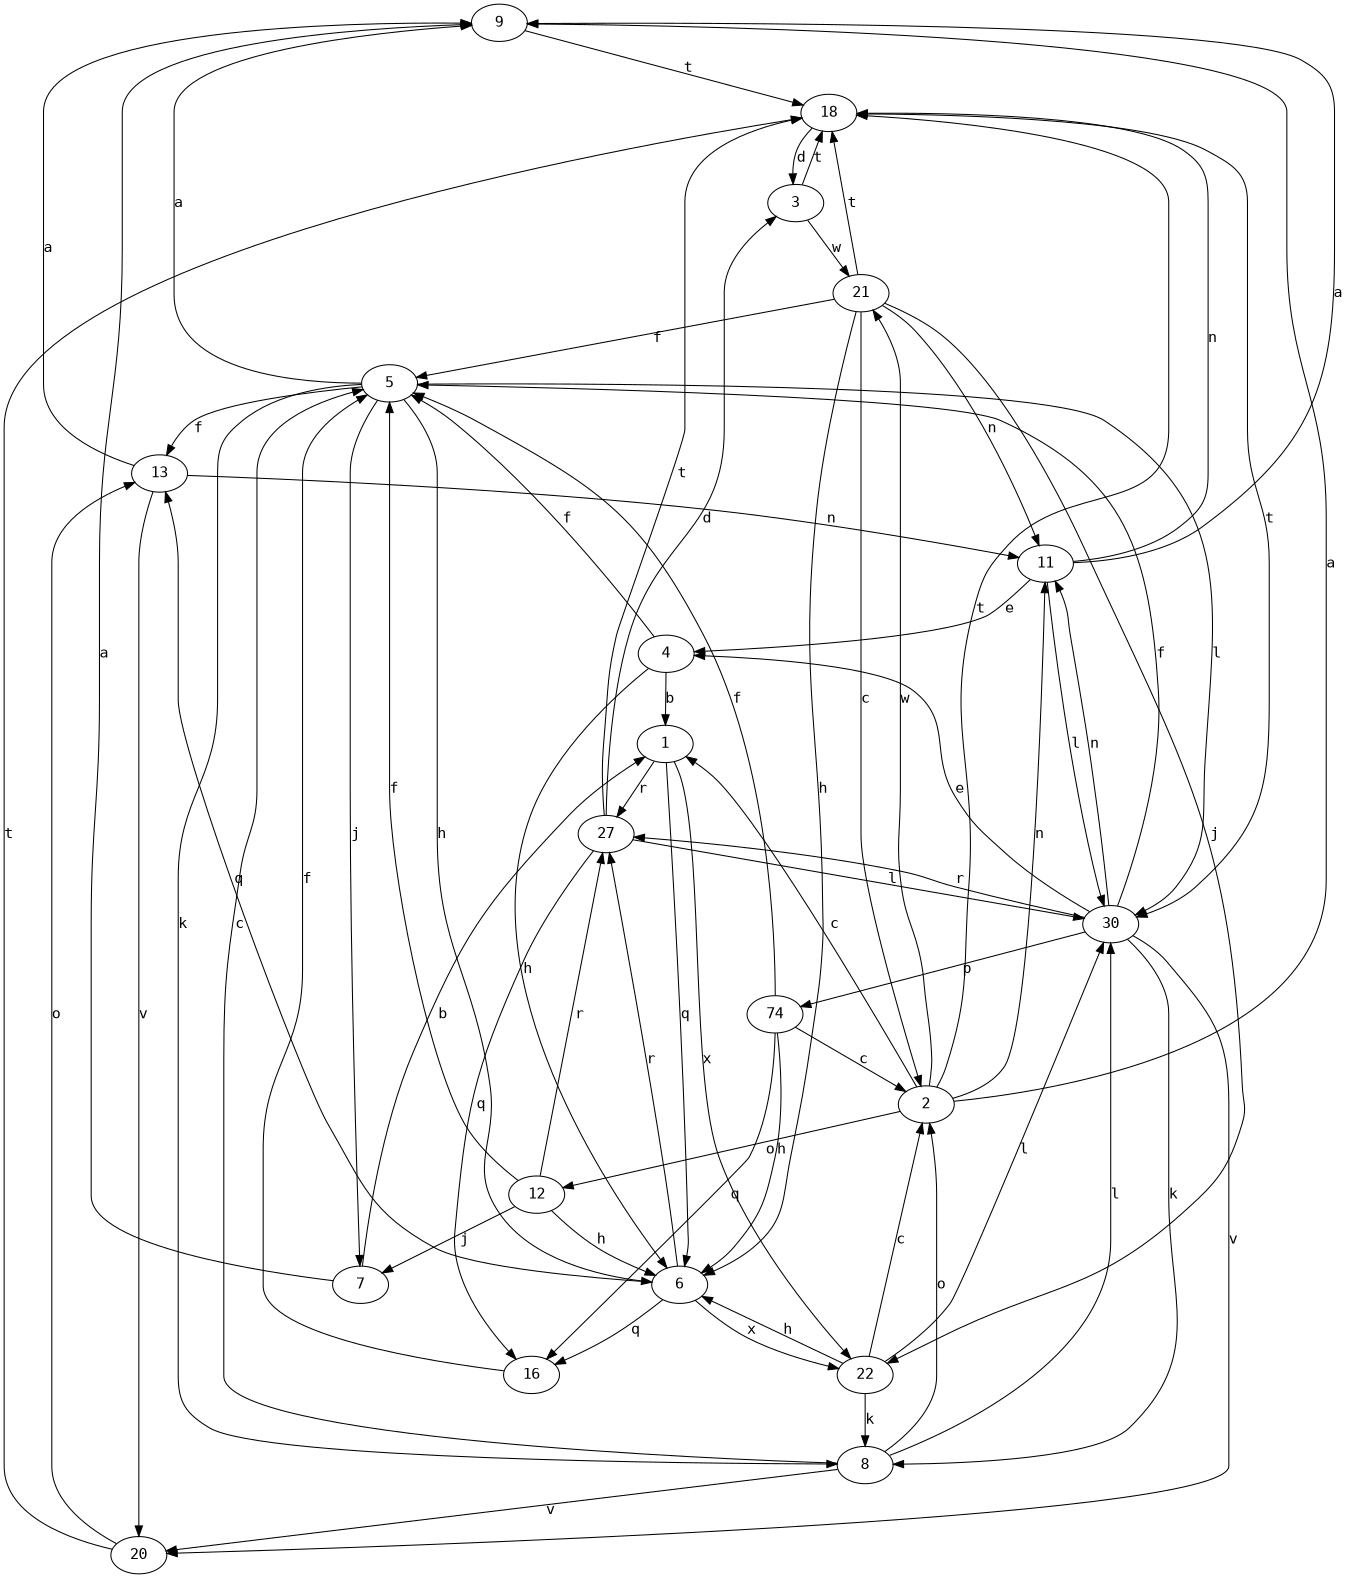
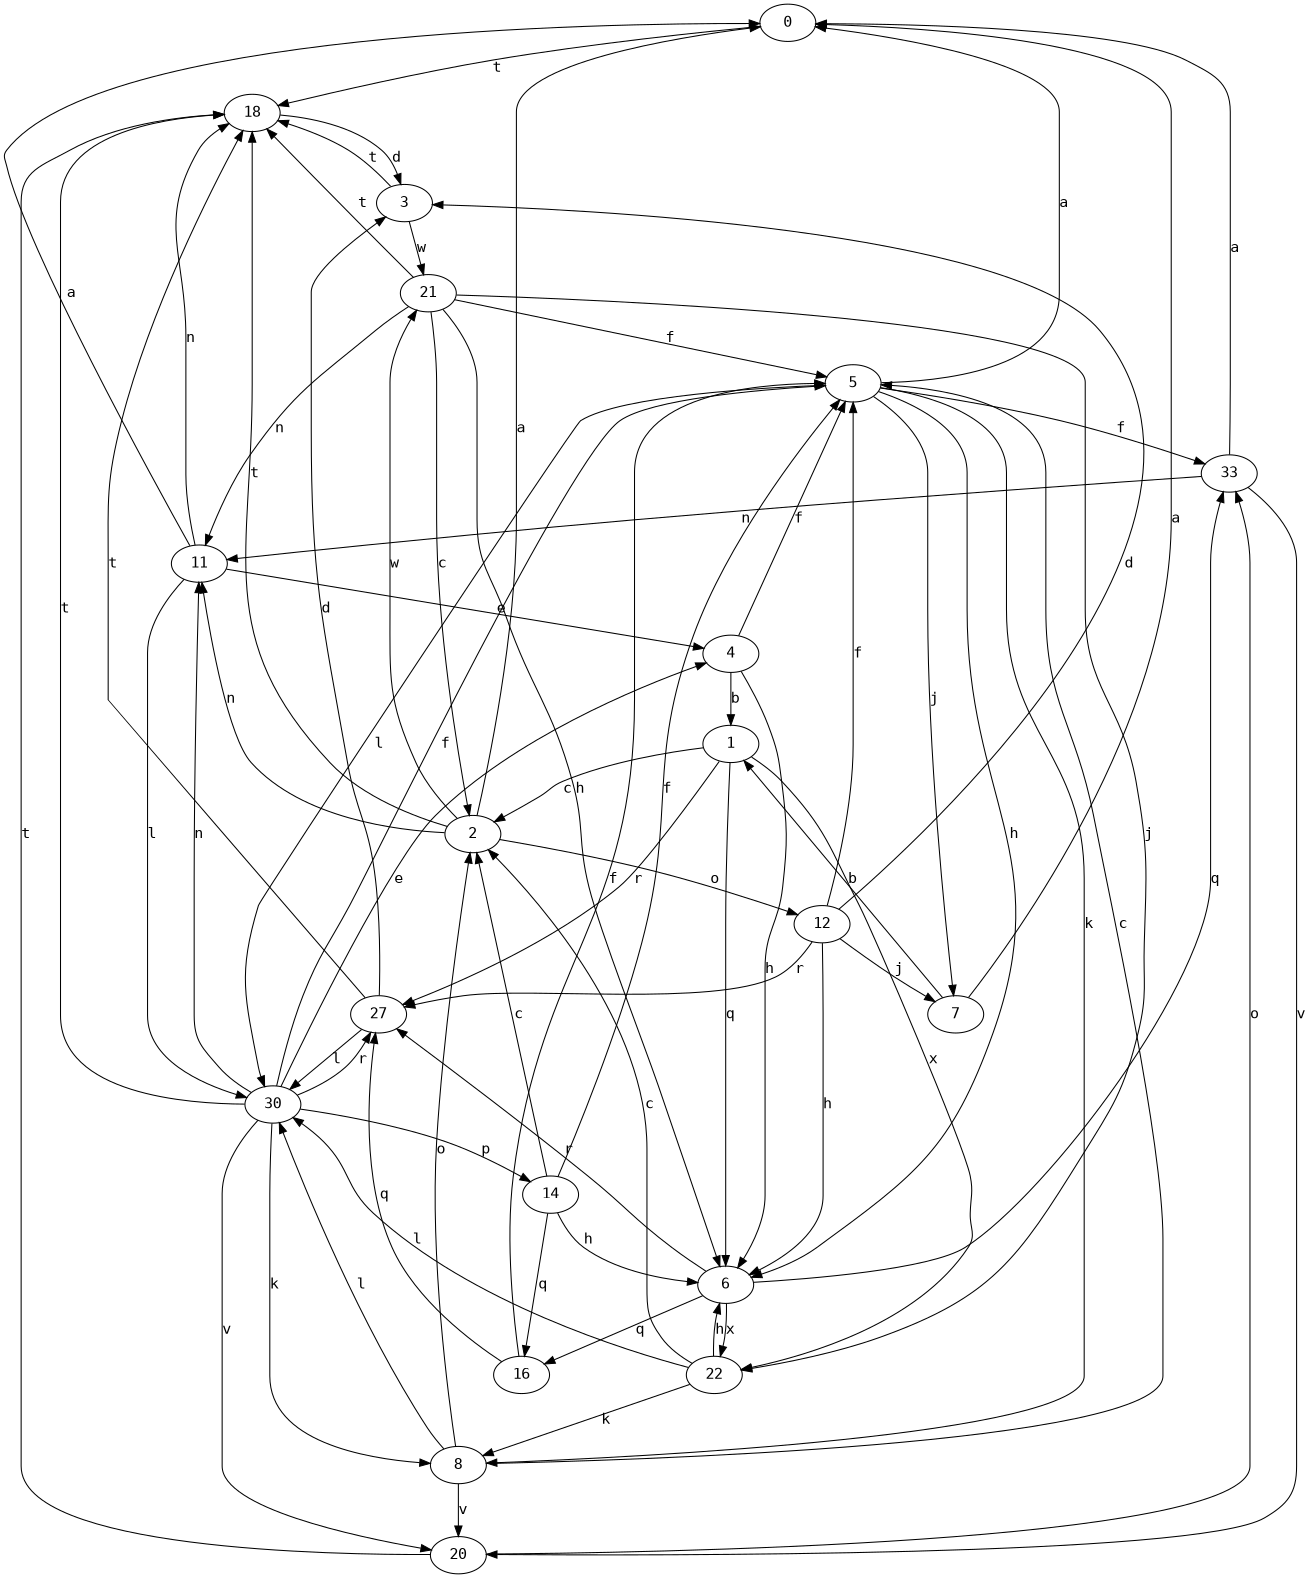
node "9": label "9" -> "0"
edge "12" -> "3": added, label "d"
edge "18" -> "30": reversed
node "13": label "13" -> "33"
edge "2" -> "1": reversed
node "74": label "74" -> "14"
edge "27" -> "16": reversed
